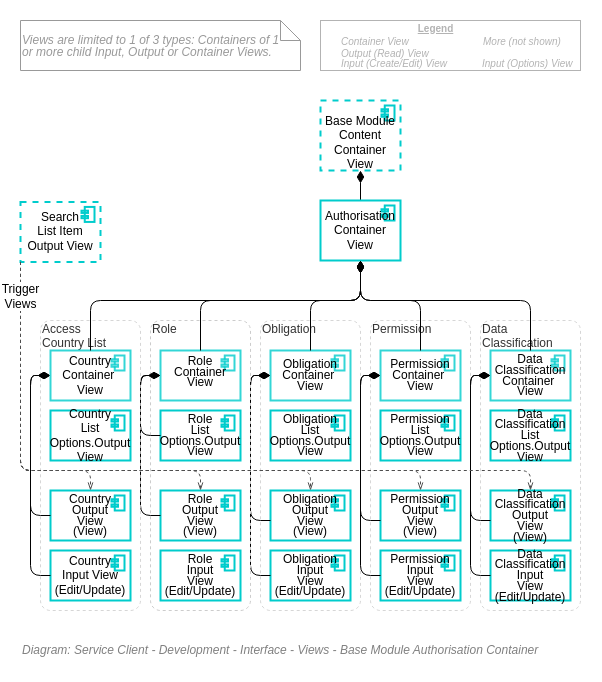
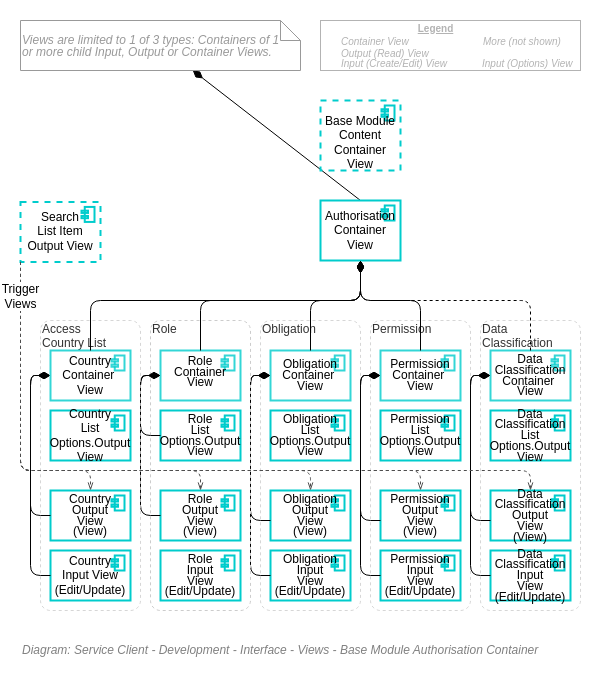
edge "Authorisation Container View" -> "Base Module Content Container View": now "Authorisation Container View" -> "Views are limited to 1 of 3 types: Containers of 1 or more child Input, Output or Container Views."
edge "Data ClassificationContainer View" -> "Authorisation Container View": style solid -> dashed
